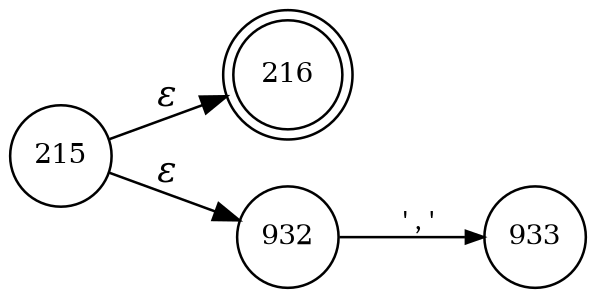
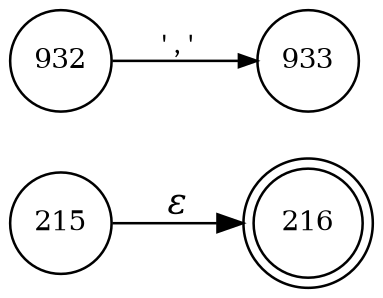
edge "215" -> "932": removed, label "ε"
